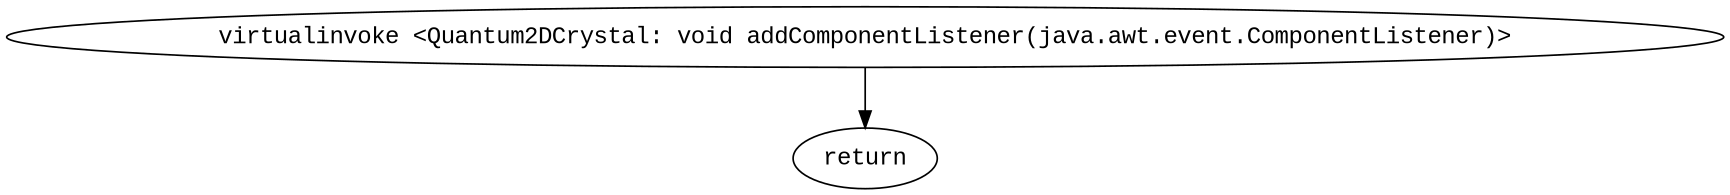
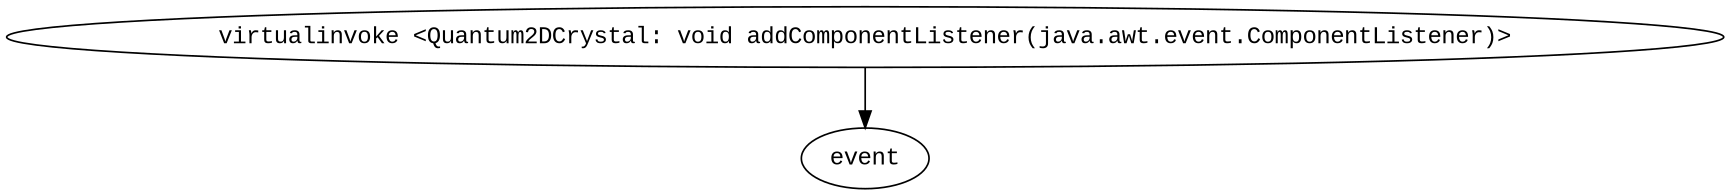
node "return": label "return" -> "event"
